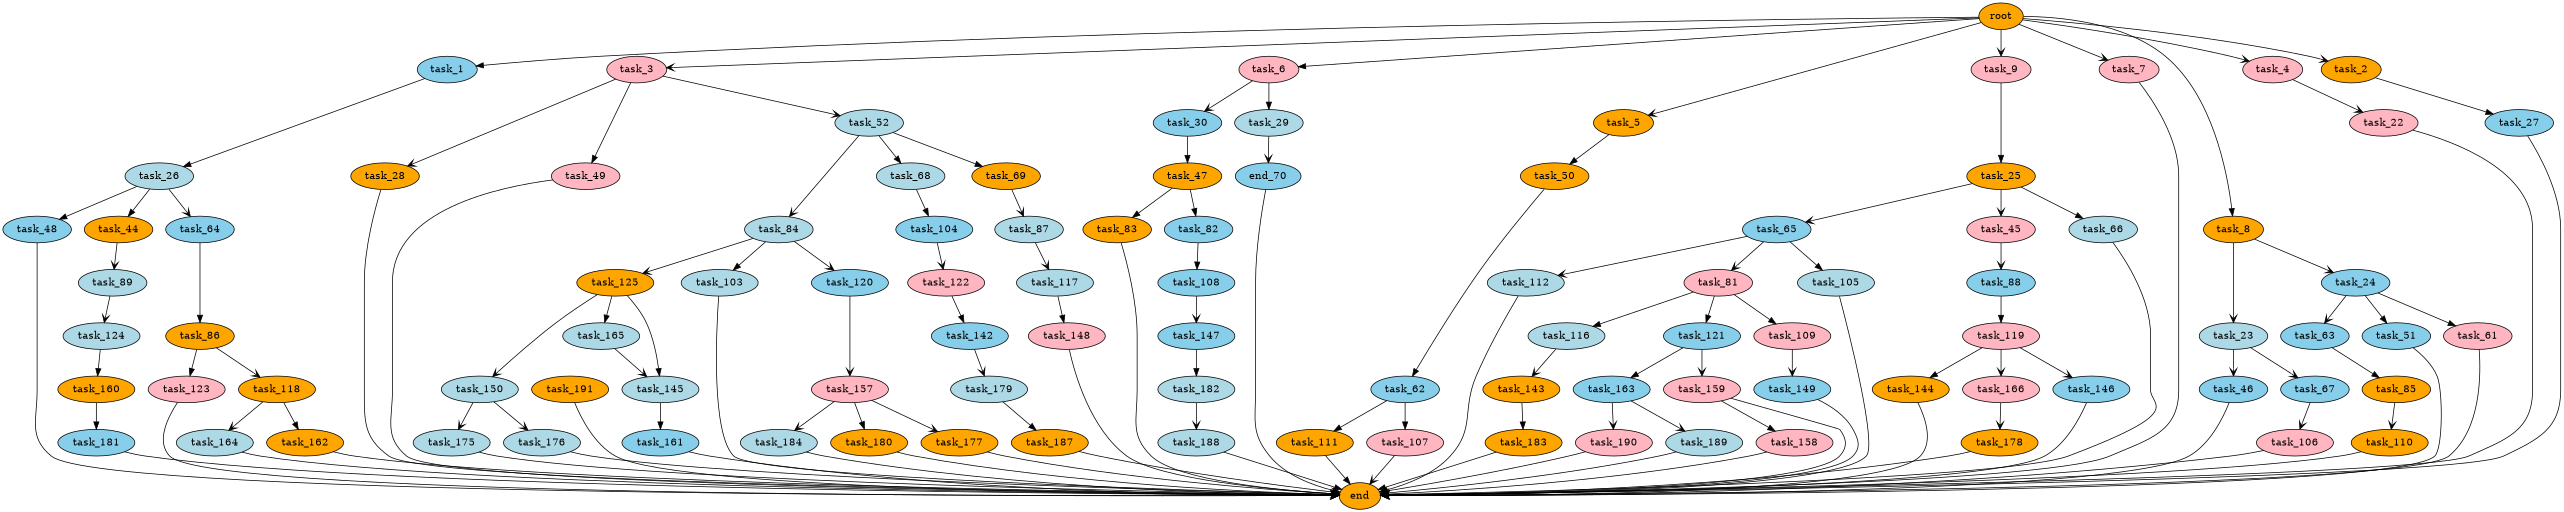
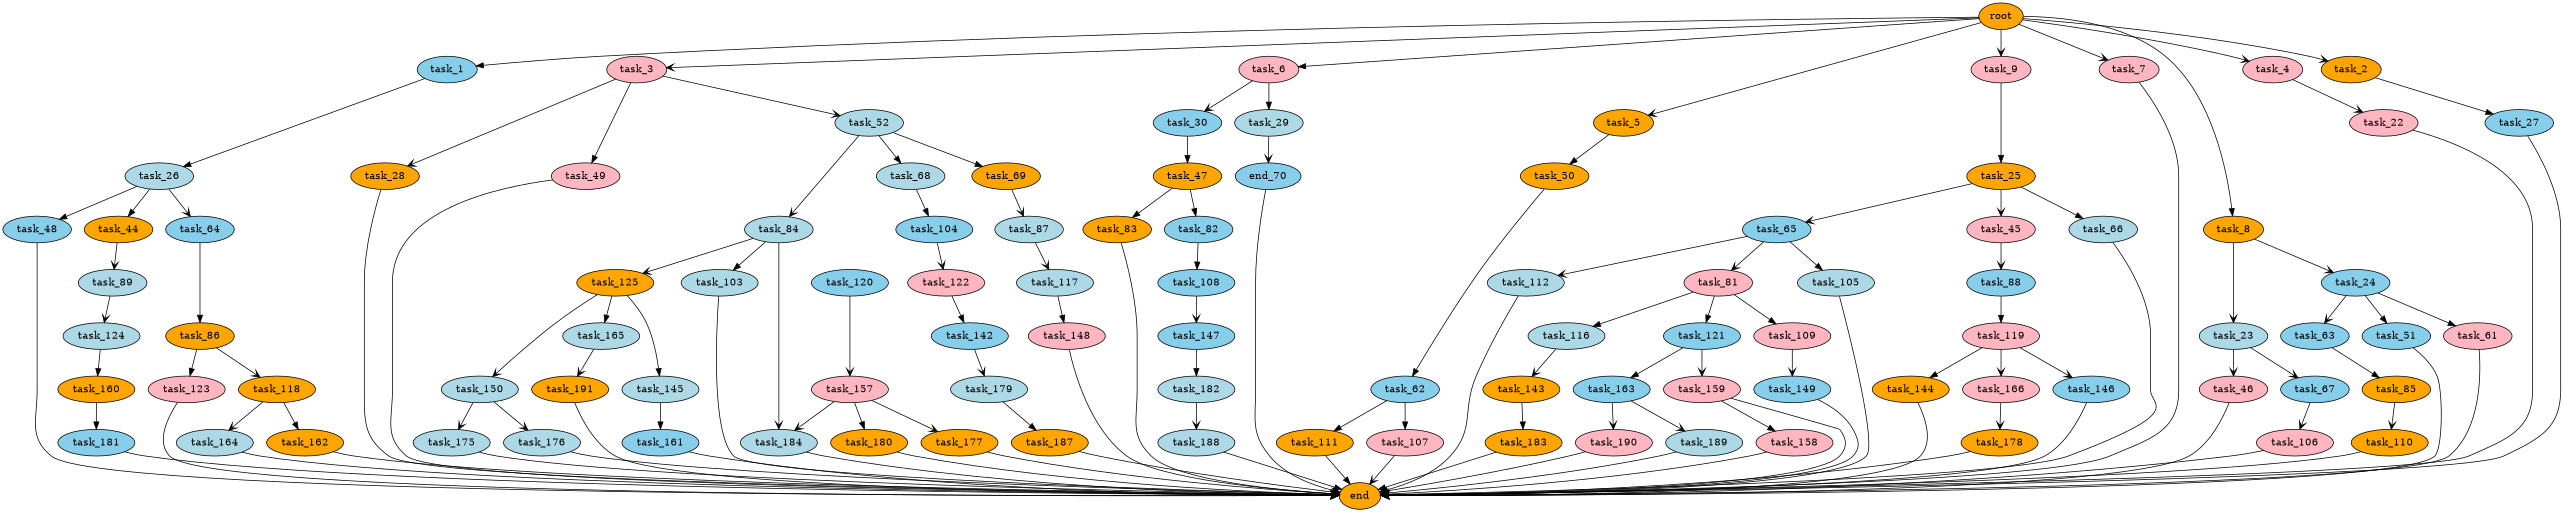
edge "task_84" -> "task_120": now "task_84" -> "task_184"
edge "task_165" -> "task_145": now "task_165" -> "task_191"
node "task_46": fillcolor skyblue -> lightpink
